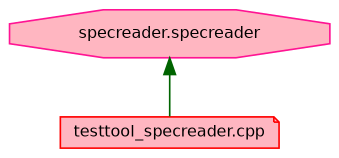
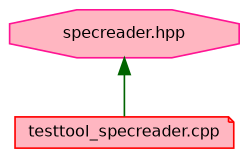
node "specreader.specreader": label "specreader.specreader" -> "specreader.hpp"
